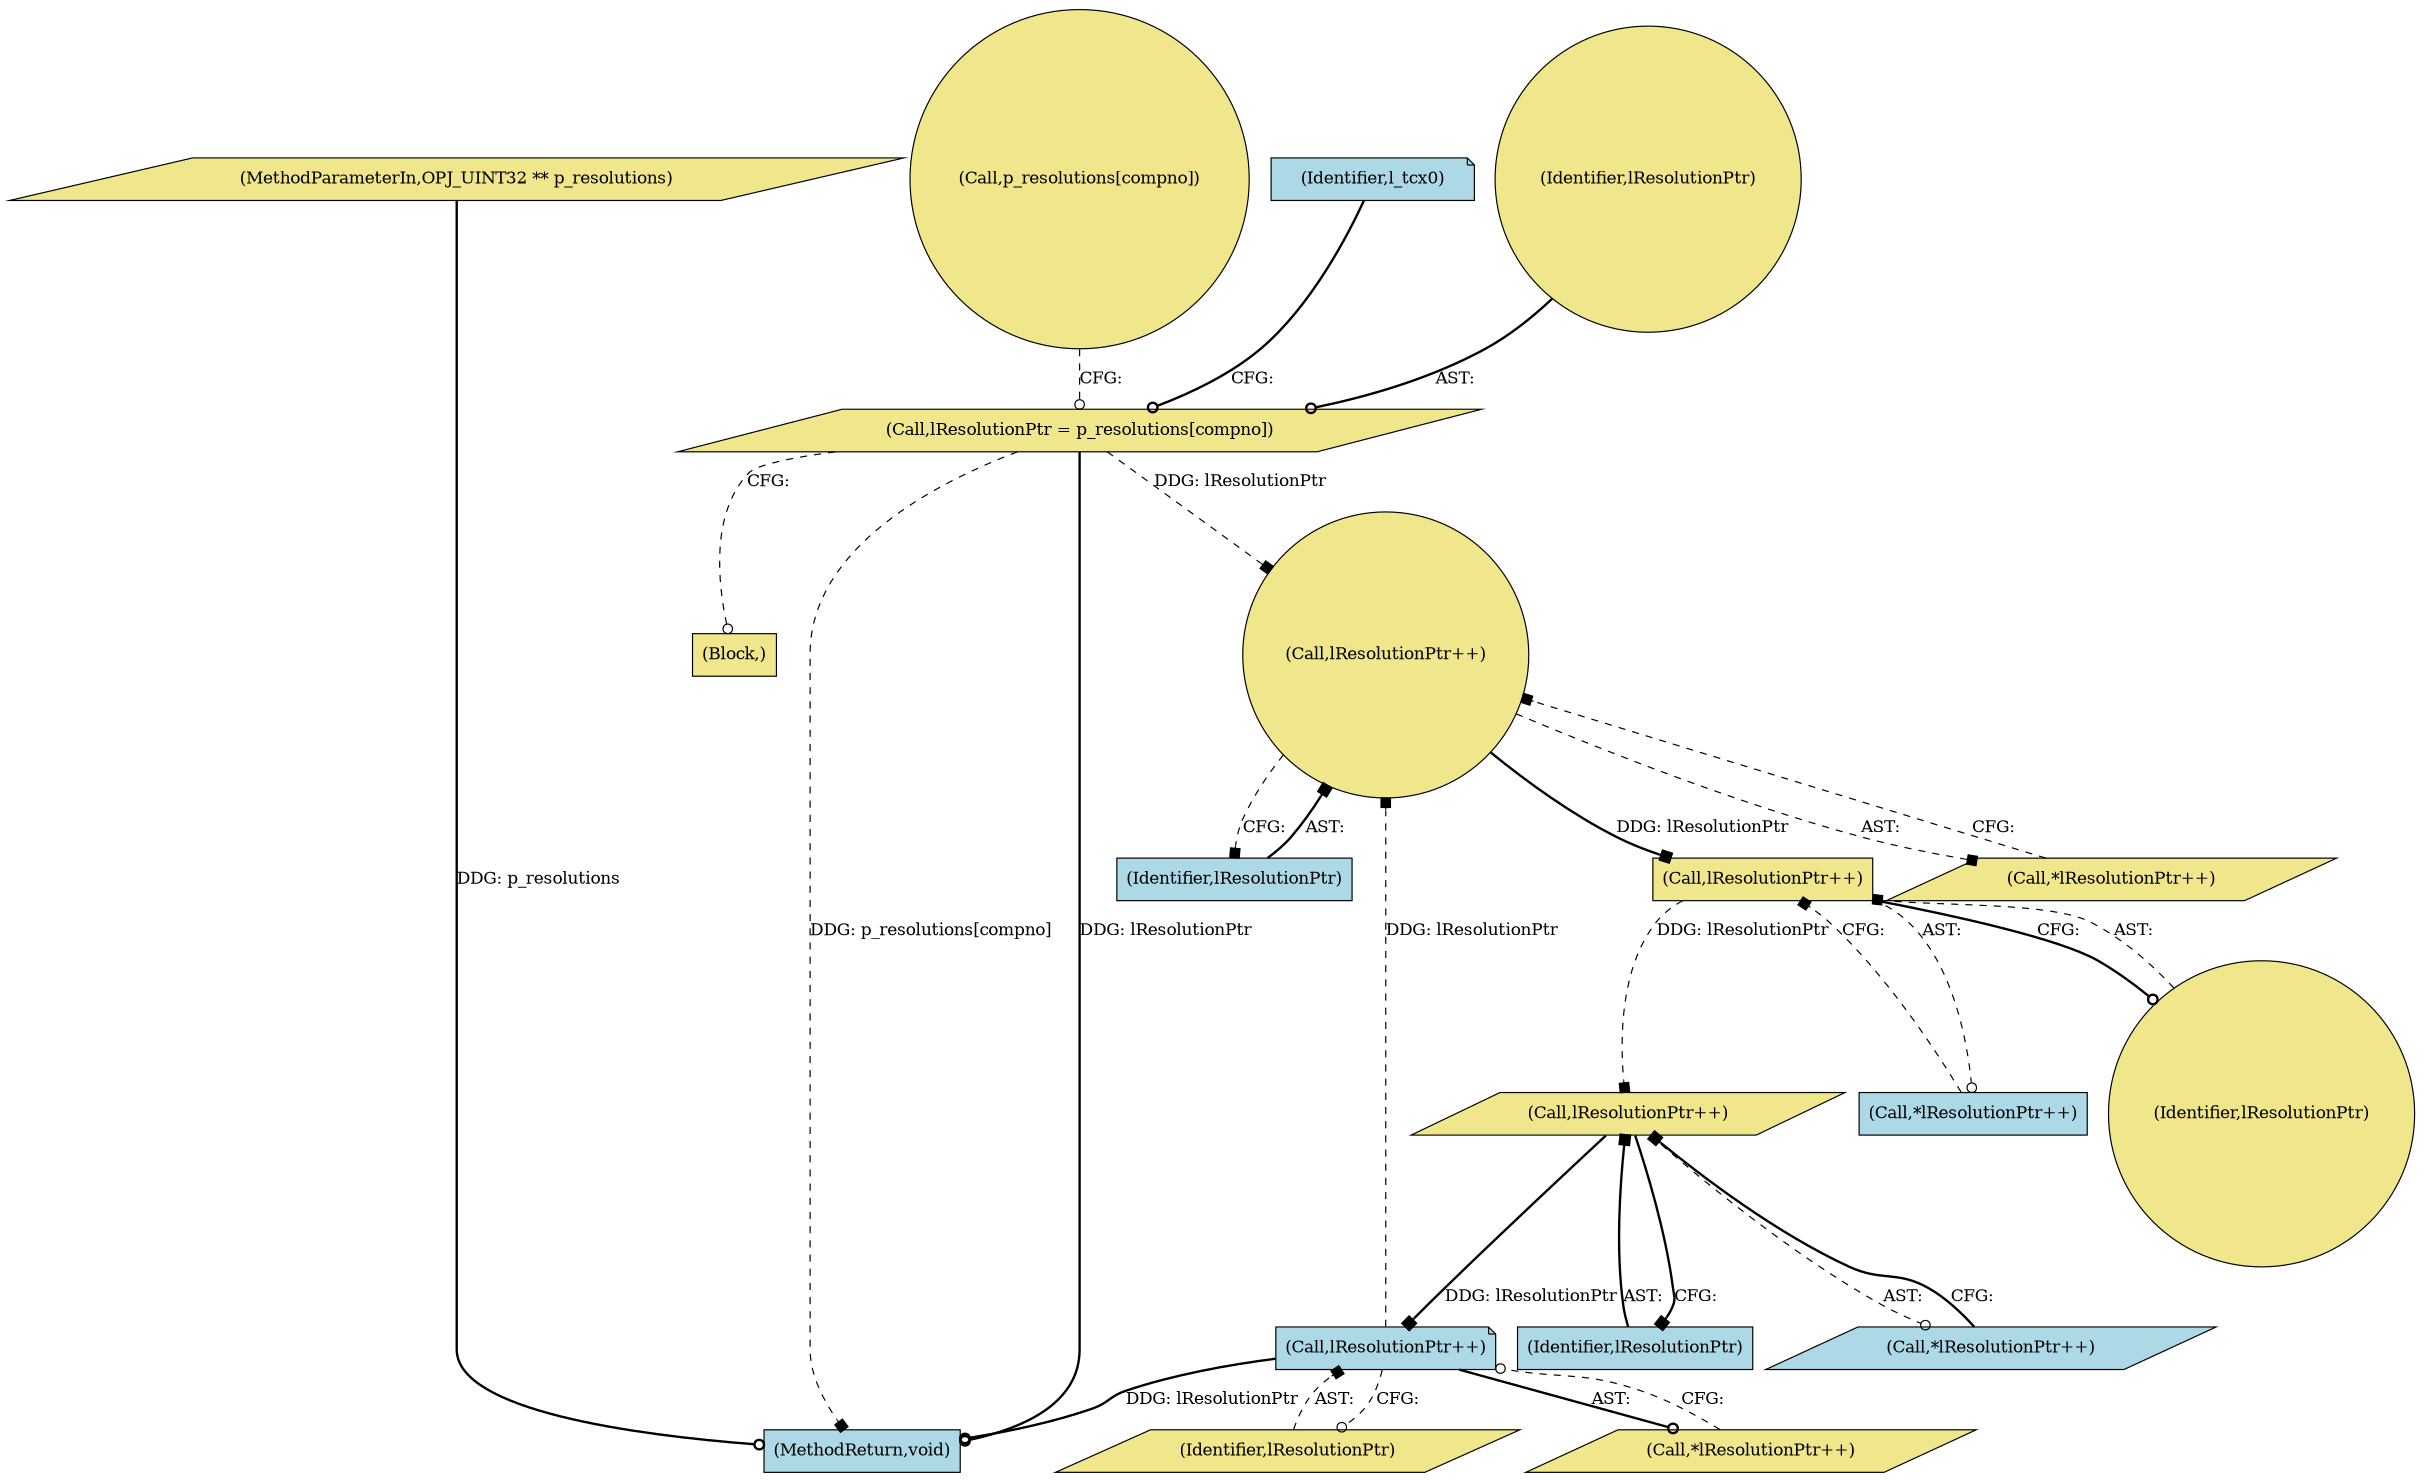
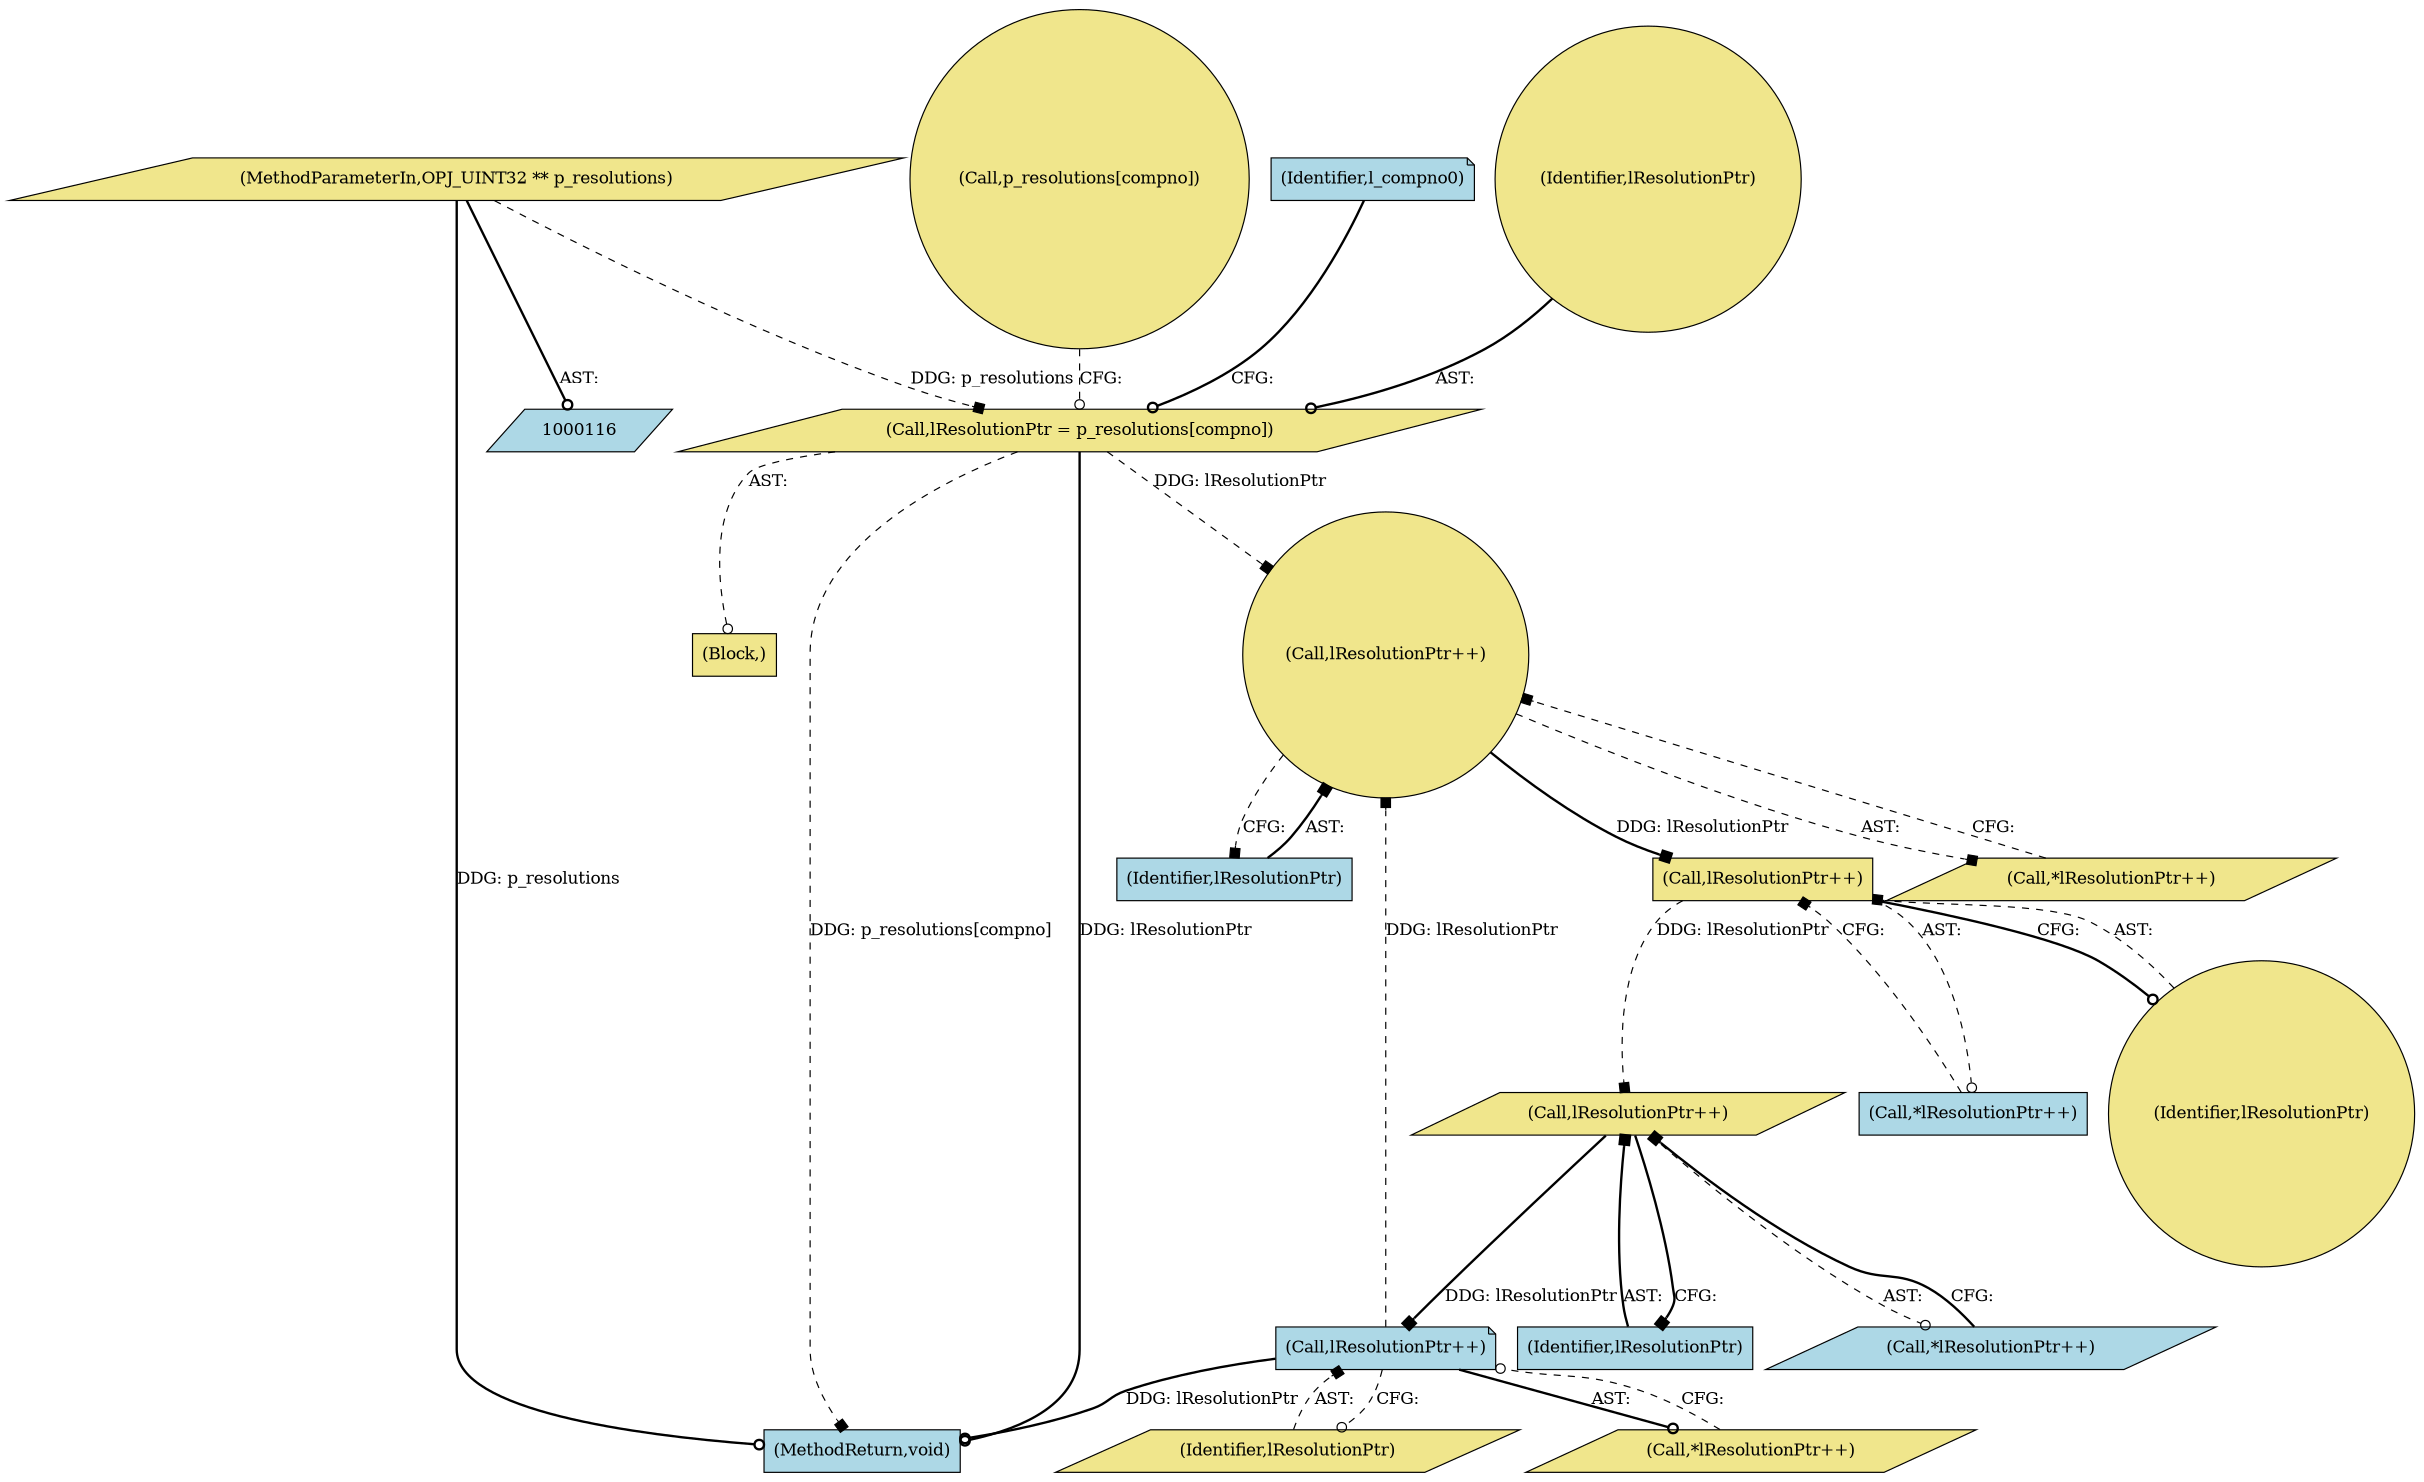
node "(Identifier,l_tcx0)": label "(Identifier,l_tcx0)" -> "(Identifier,l_compno0)"
edge "(MethodParameterIn,OPJ_UINT32 ** p_resolutions)" -> "(Call,lResolutionPtr = p_resolutions[compno])": added, label "DDG: p_resolutions"
node "1000116": added
edge "(Call,lResolutionPtr = p_resolutions[compno])" -> "(Block,)": label "CFG: " -> "AST: "
